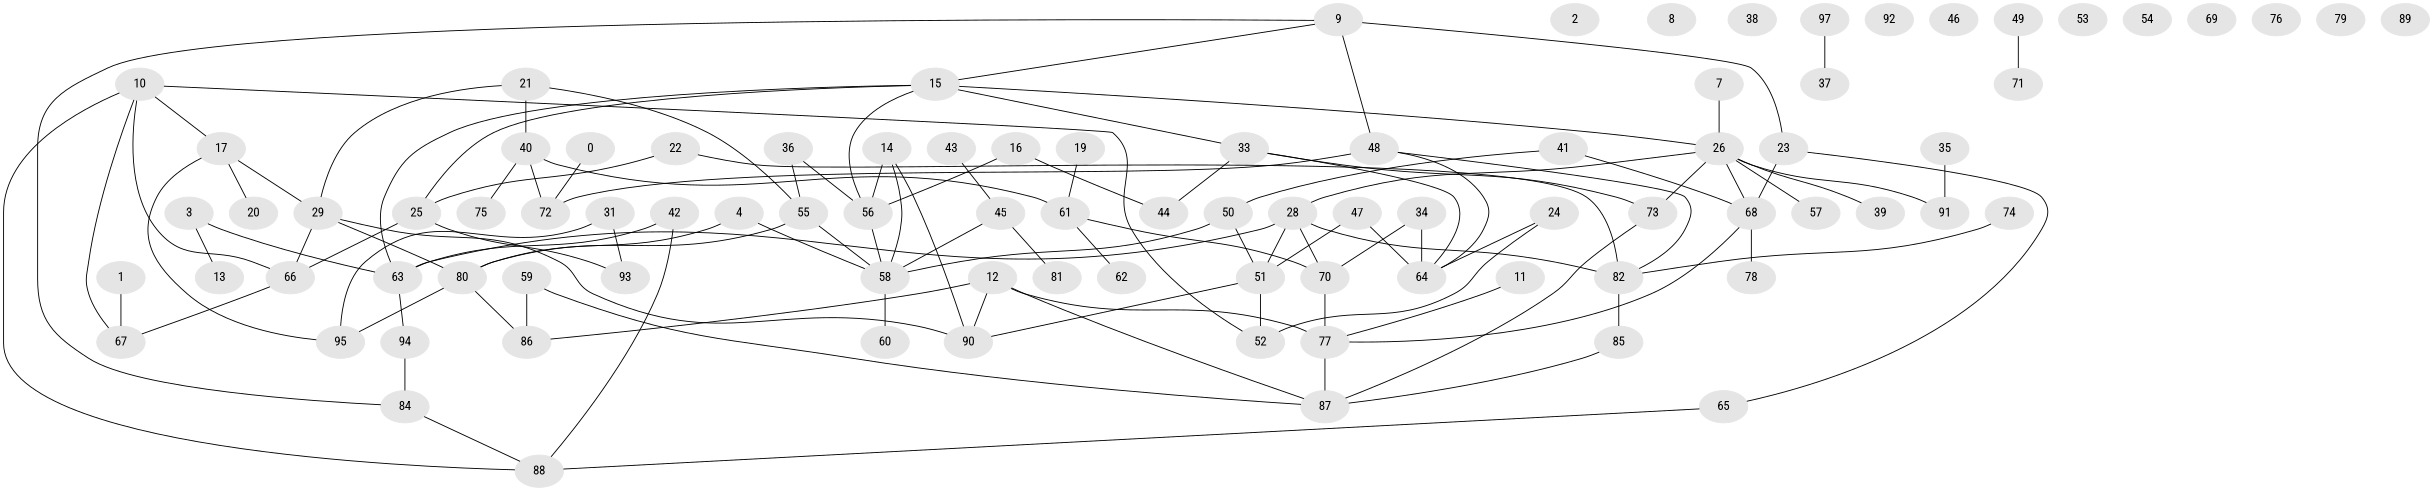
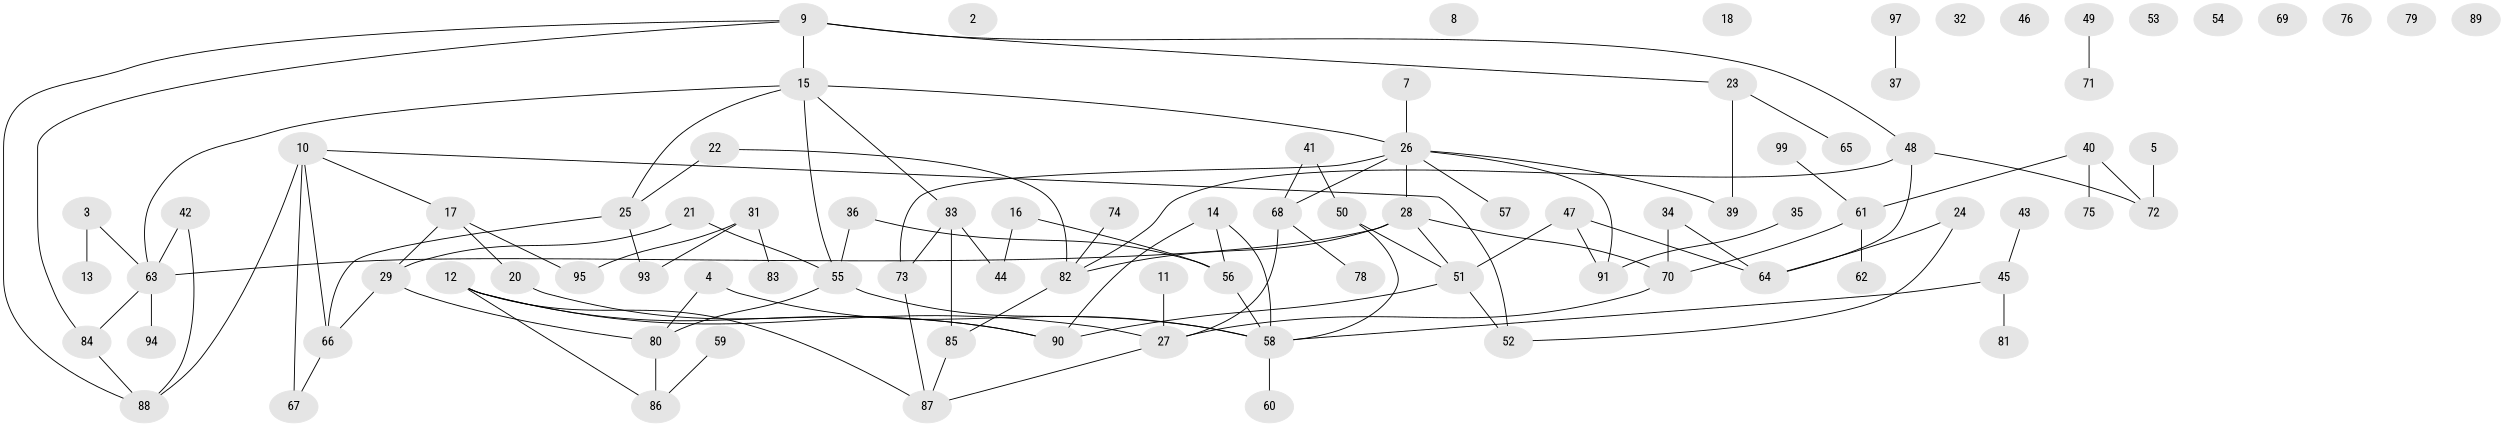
node "38": label "38" -> "18"
node "92": label "92" -> "32"
edge "21" -- "40": removed
edge "15" -- "56": now "15" -- "55"
node "0": label "0" -> "5"
node "19": label "19" -> "99"
edge "33" -- "64": now "33" -- "85"
edge "23" -- "68": now "23" -- "39"
edge "47" -- "91": added
node "1": removed
node "83": added
edge "80" -- "95": removed
edge "29" -- "90": now "20" -- "90"
node "77": label "77" -> "27"
edge "59" -- "87": removed
edge "94" -- "84": now "63" -- "84"
edge "65" -- "88": now "9" -- "88"
